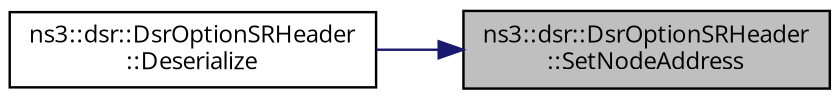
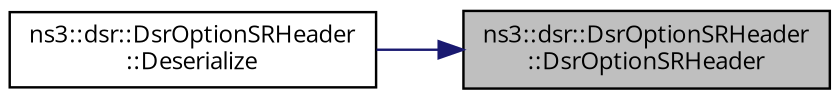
node "ns3::dsr::DsrOptionSRHeader ::SetNodeAddress": label "ns3::dsr::DsrOptionSRHeader ::SetNodeAddress" -> "ns3::dsr::DsrOptionSRHeader ::DsrOptionSRHeader"
